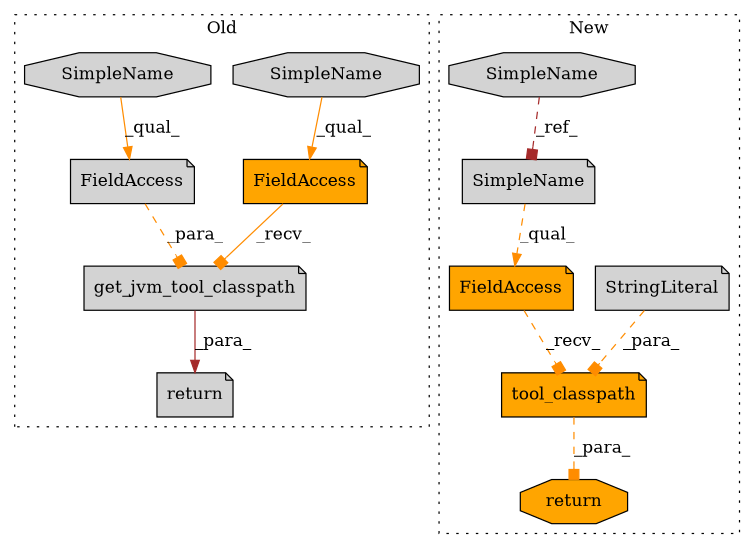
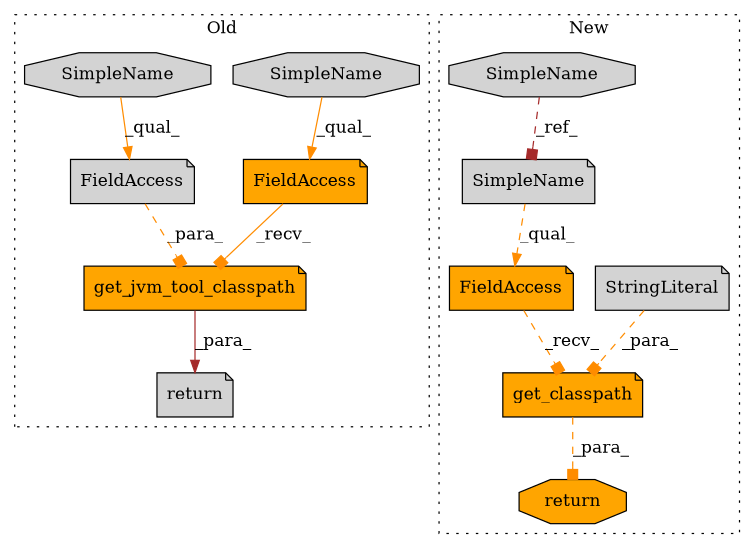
node "get_jvm_tool_classpath": fillcolor lightgrey -> orange
node "tool_classpath": label "tool_classpath" -> "get_classpath"
